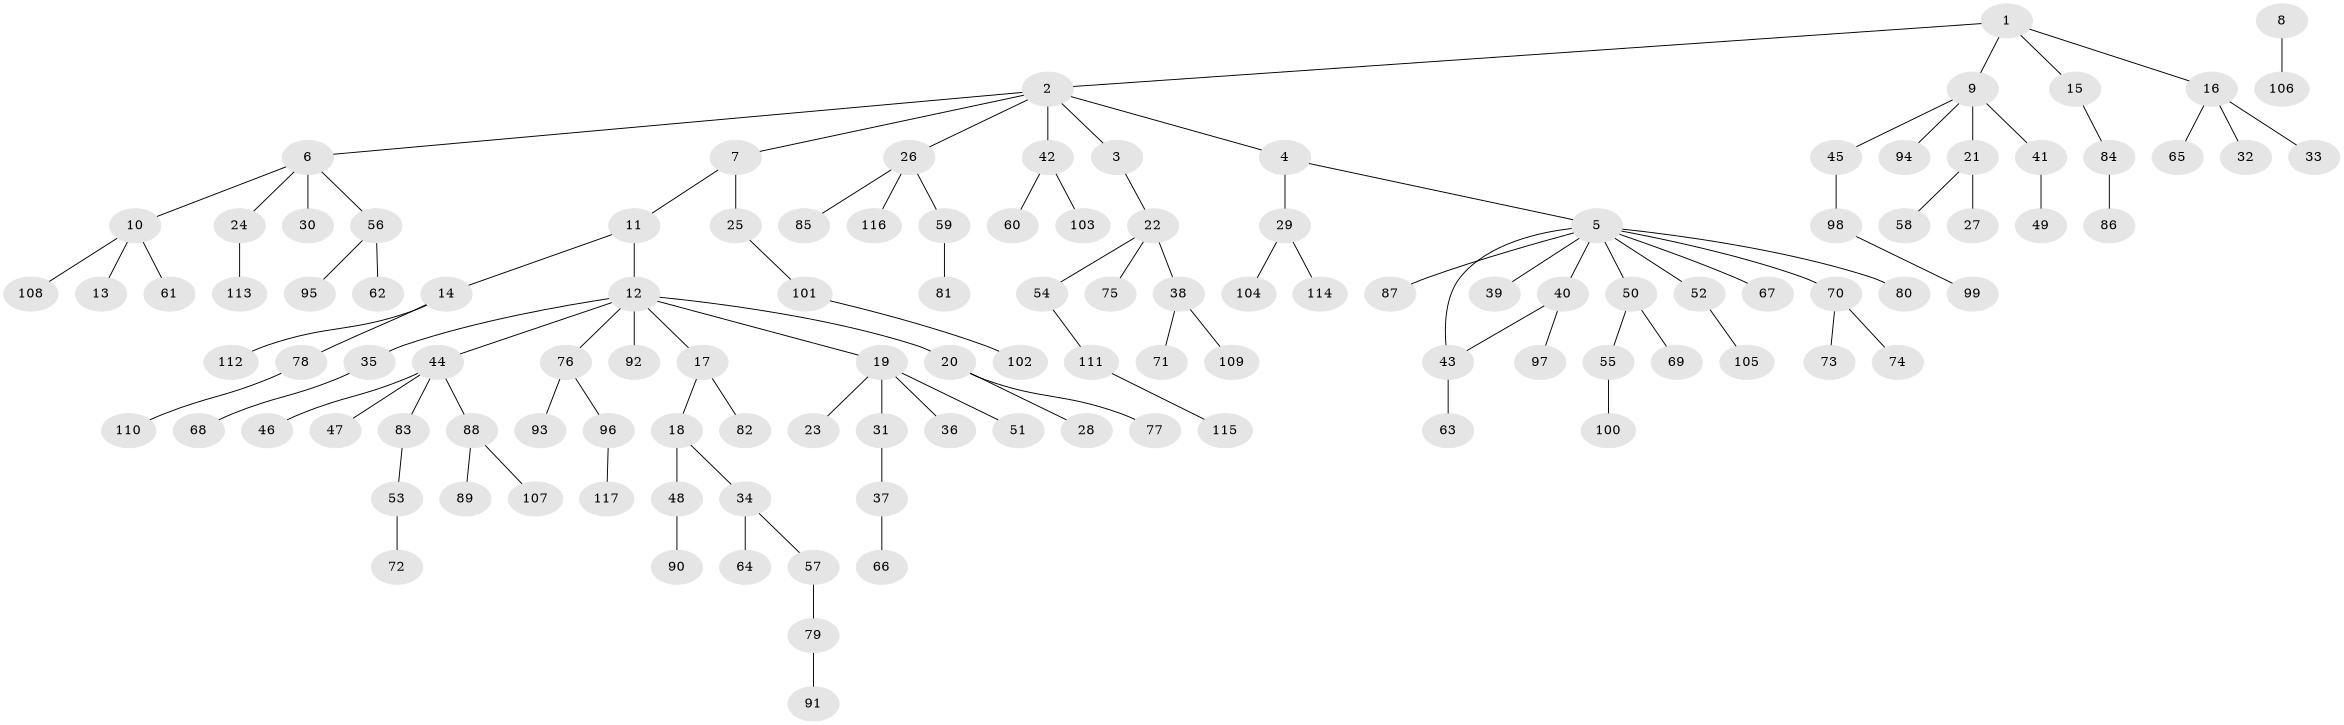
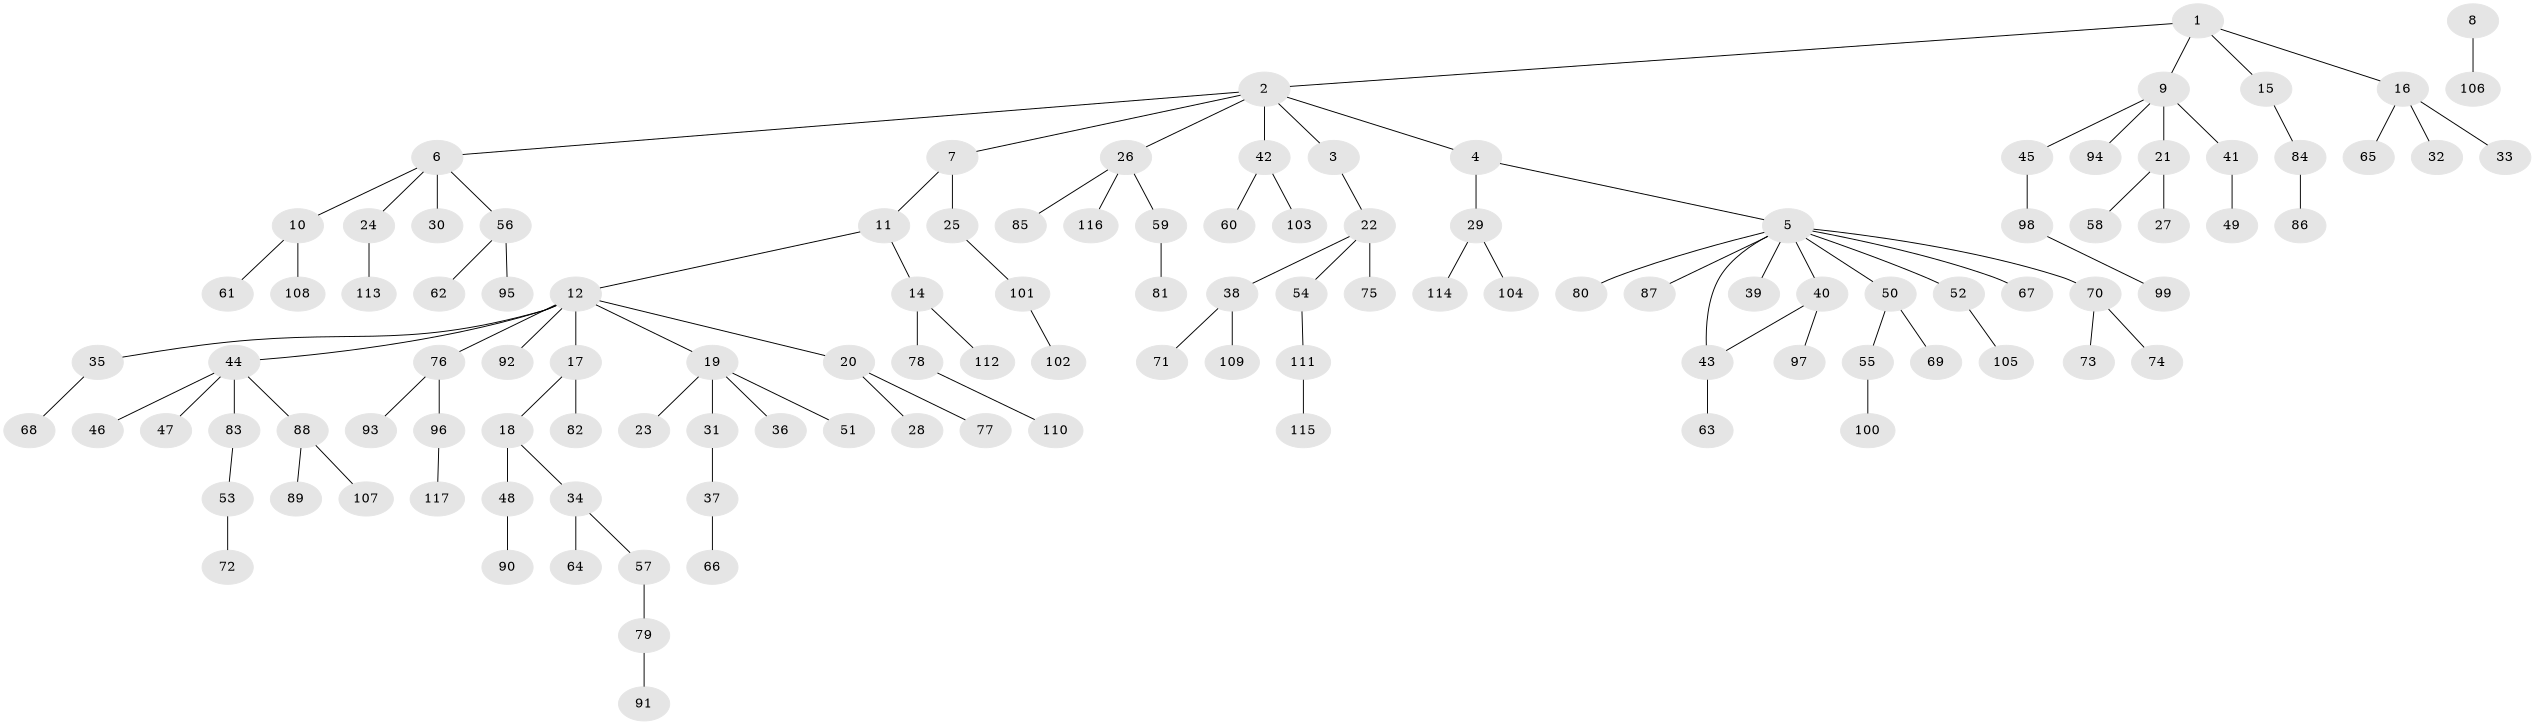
node "13": removed
